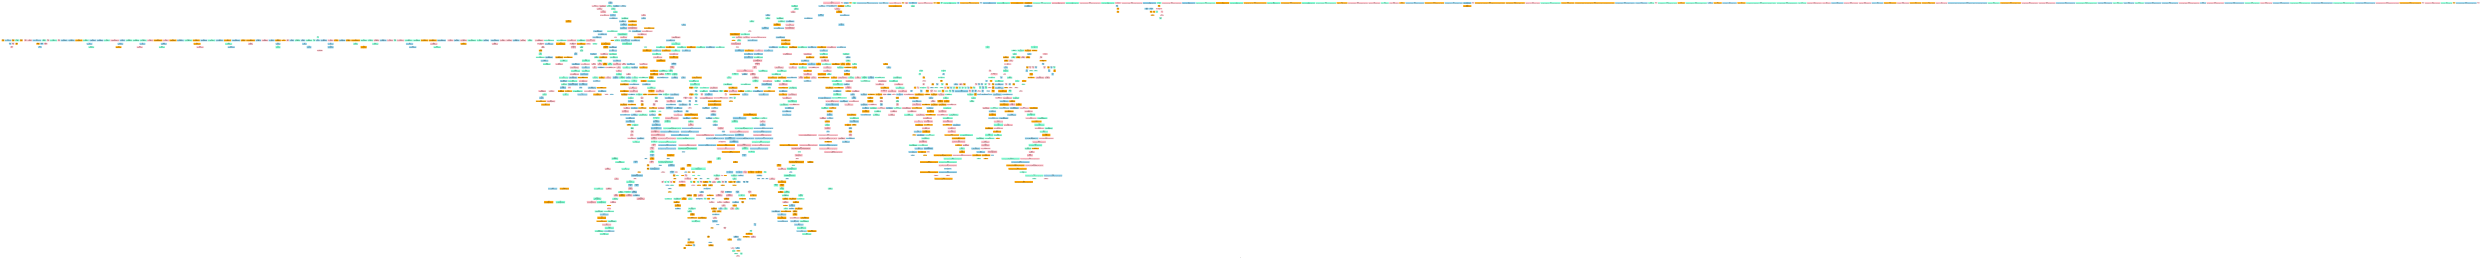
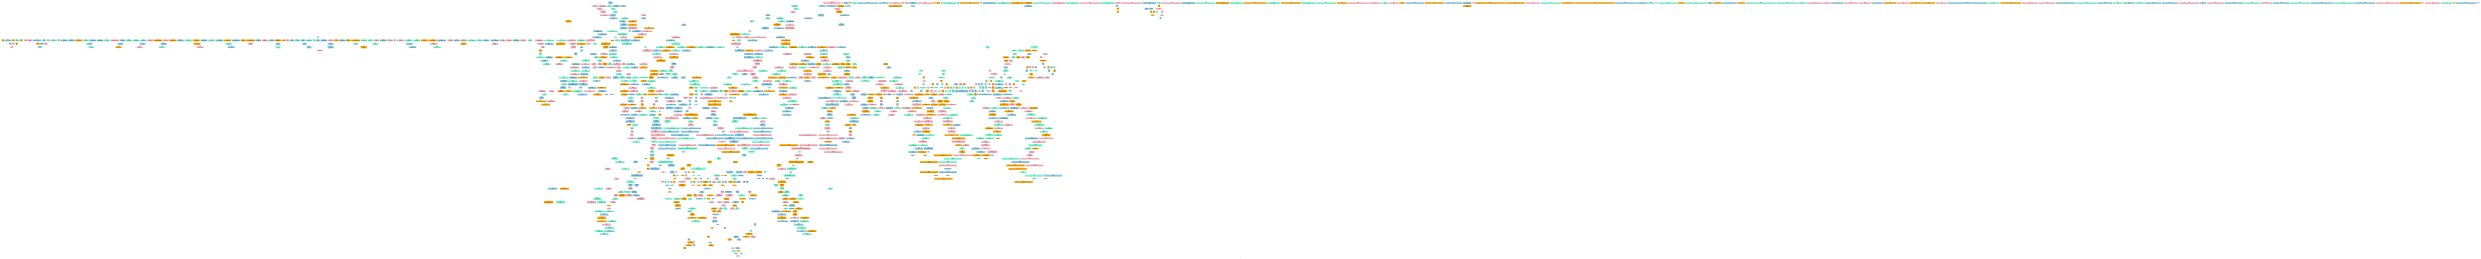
node "NodeID: 873": fillcolor orange -> lightpink
